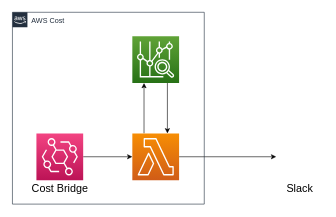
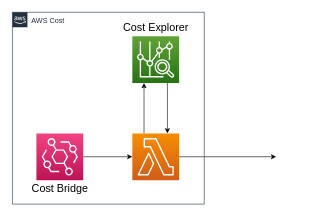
node "Cost Explorer": added
node "Slack": removed
